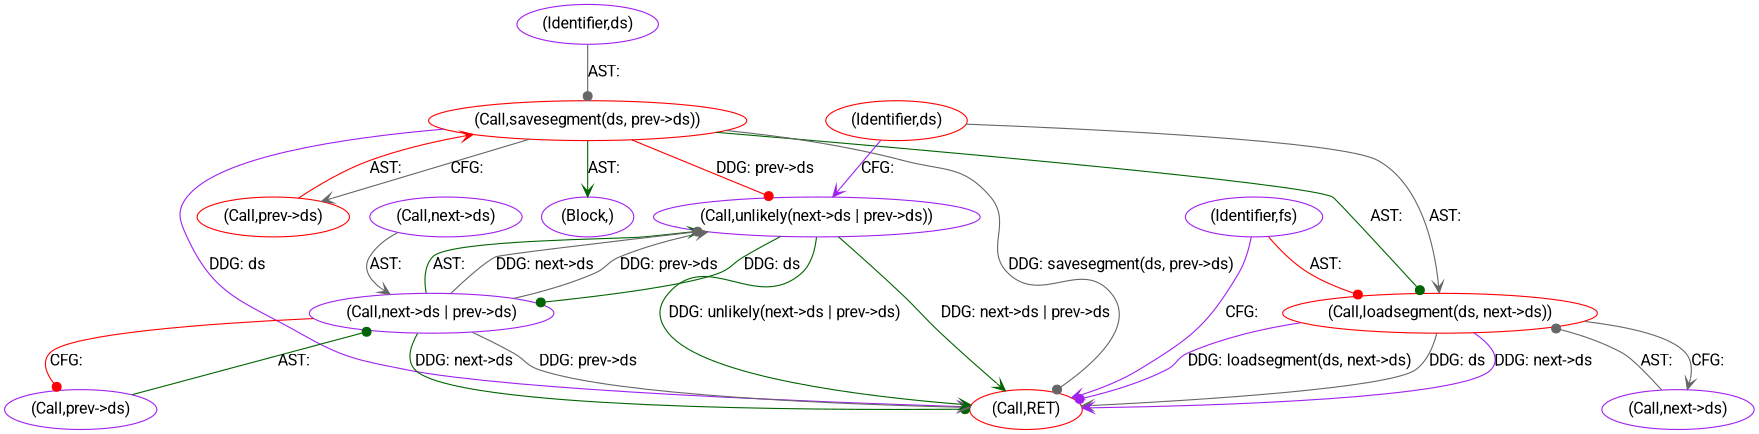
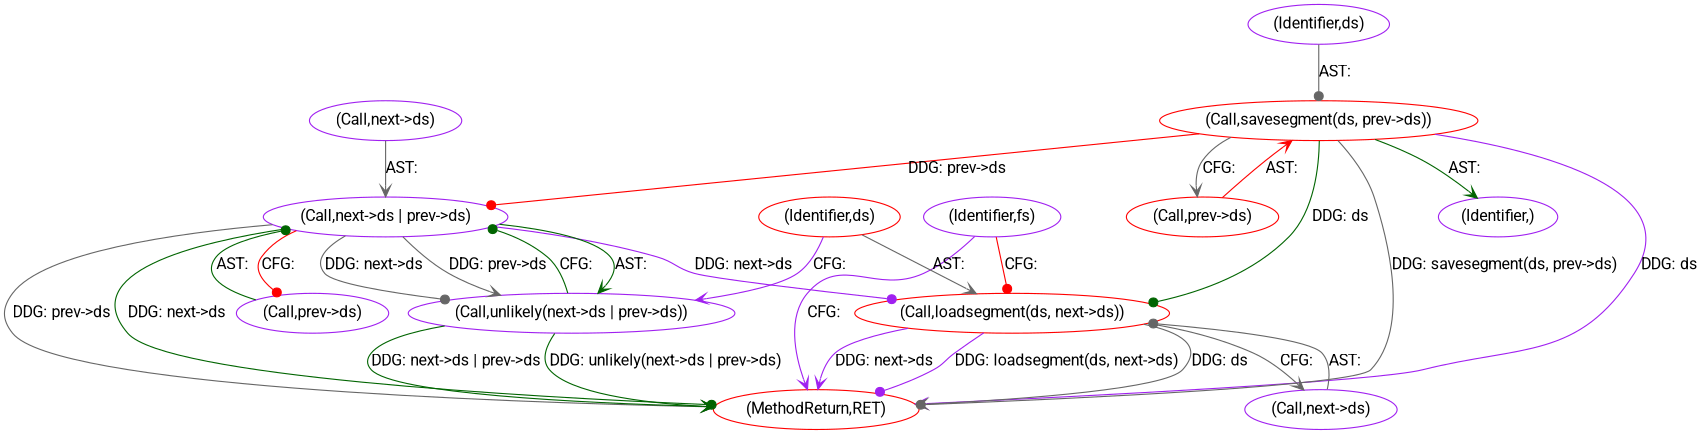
edge "(Call,savesegment(ds, prev->ds))" -> "(Call,unlikely(next->ds | prev->ds))": now "(Call,savesegment(ds, prev->ds))" -> "(Call,next->ds | prev->ds)"
node "(Block,)": label "(Block,)" -> "(Identifier,)"
edge "(Call,savesegment(ds, prev->ds))" -> "(Call,loadsegment(ds, next->ds))": label "AST: " -> "DDG: ds"
edge "(Call,unlikely(next->ds | prev->ds))" -> "(Call,next->ds | prev->ds)": label "DDG: ds" -> "CFG: "
edge "(Identifier,fs)" -> "(Call,loadsegment(ds, next->ds))": label "AST: " -> "CFG: "
edge "(Call,next->ds | prev->ds)" -> "(Call,loadsegment(ds, next->ds))": added, label "DDG: next->ds"
node "(Call,RET)": label "(Call,RET)" -> "(MethodReturn,RET)"
